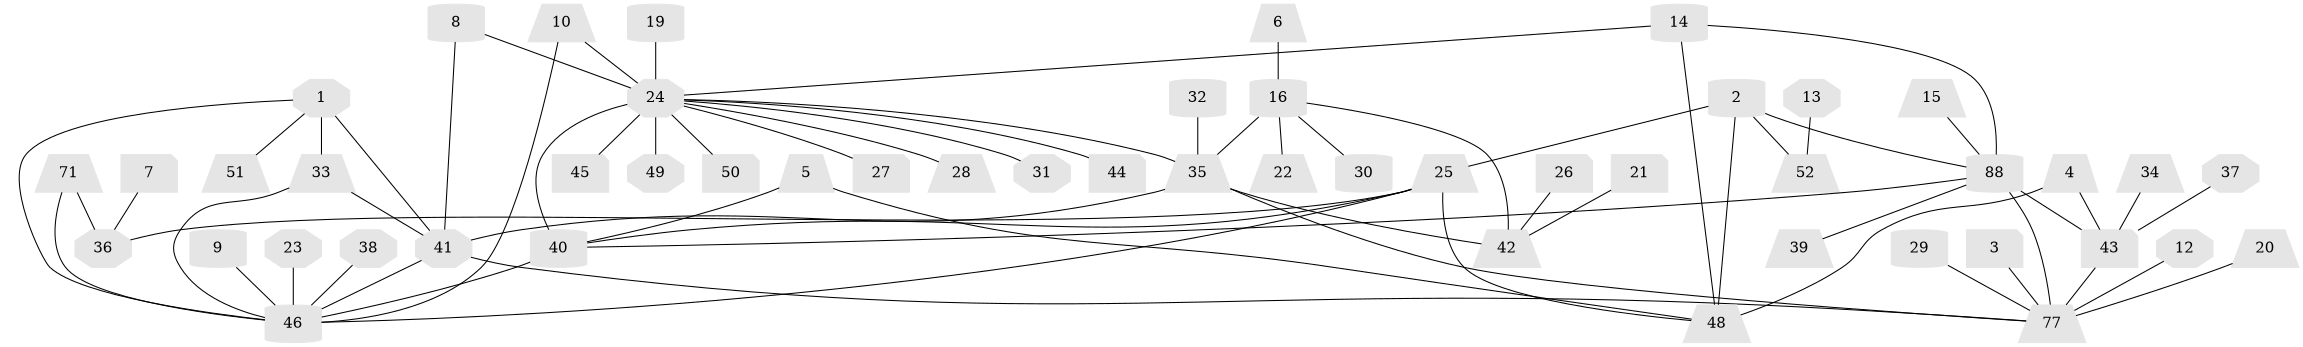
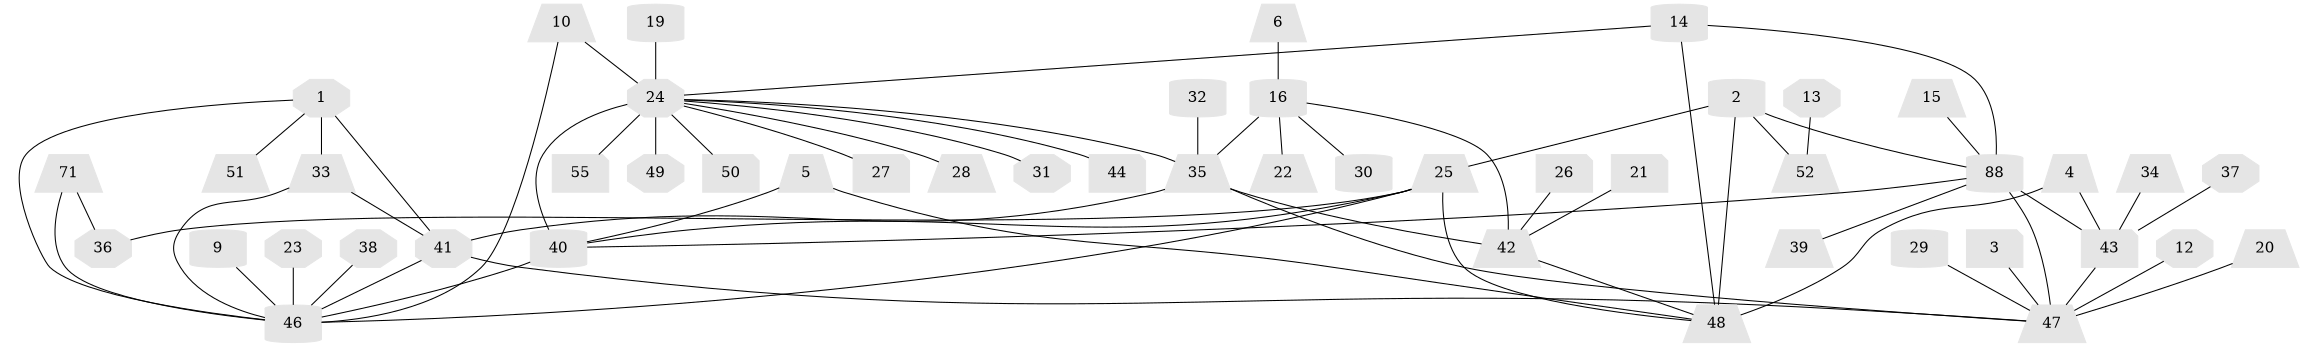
node "8": removed
node "7": removed
node "45": label "45" -> "55"
edge "42" -- "48": added
node "77": label "77" -> "47"
